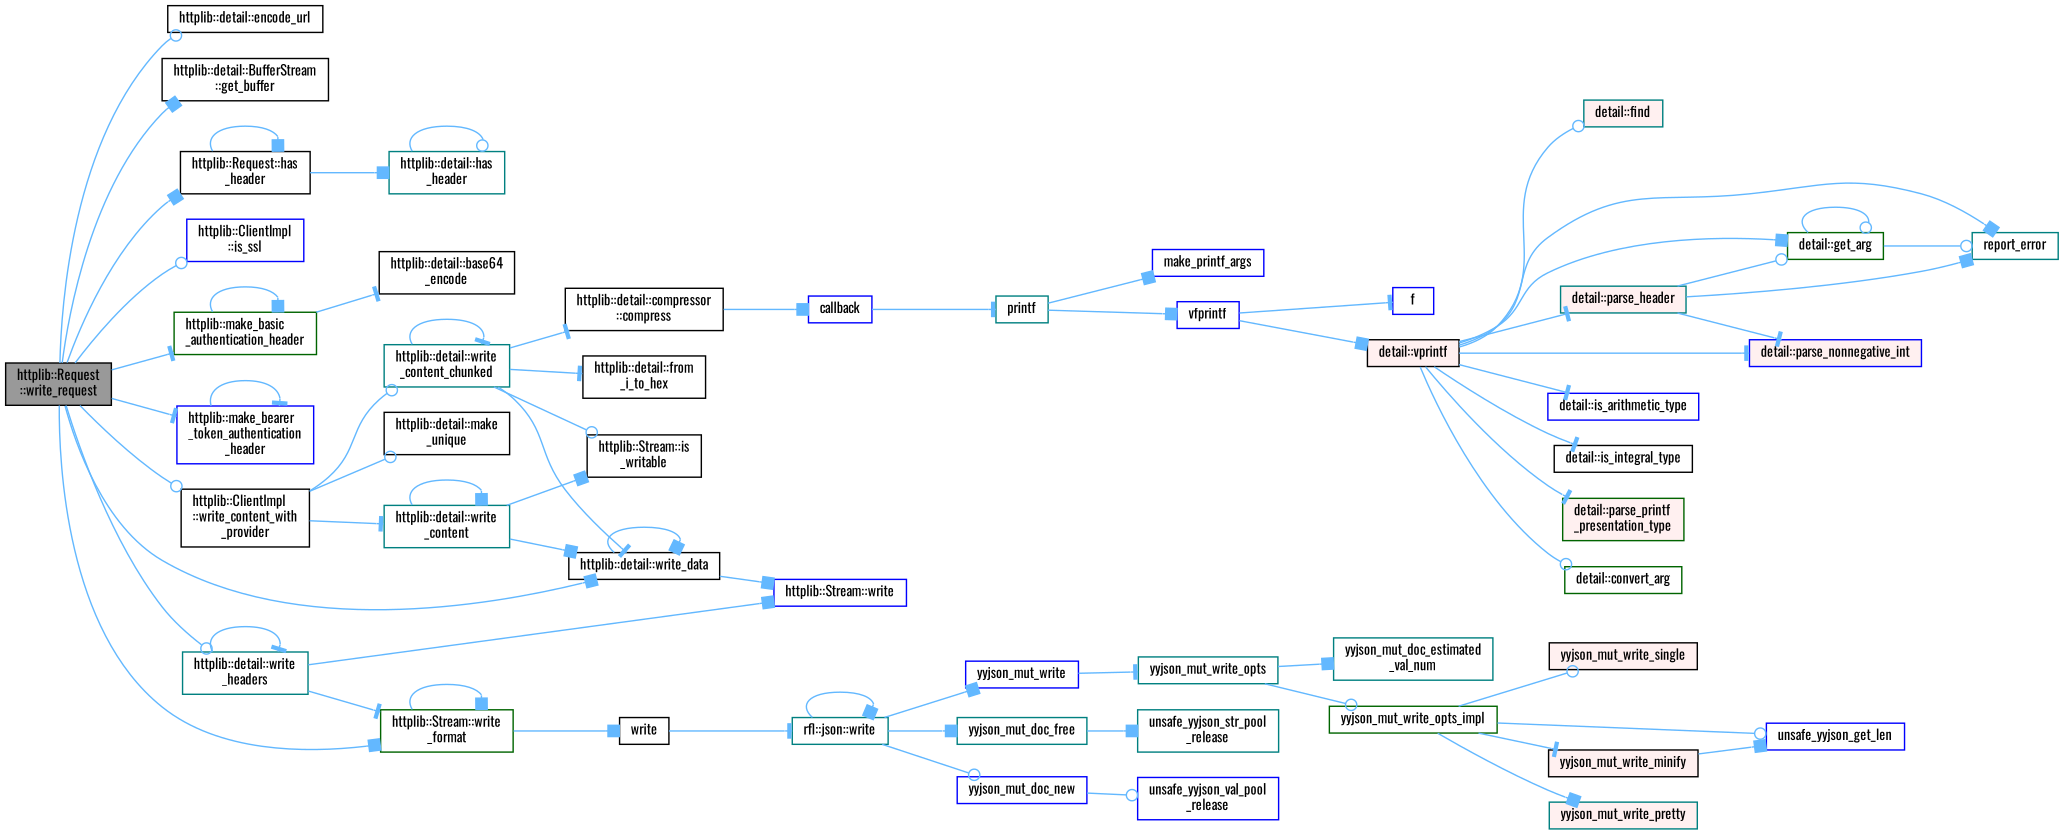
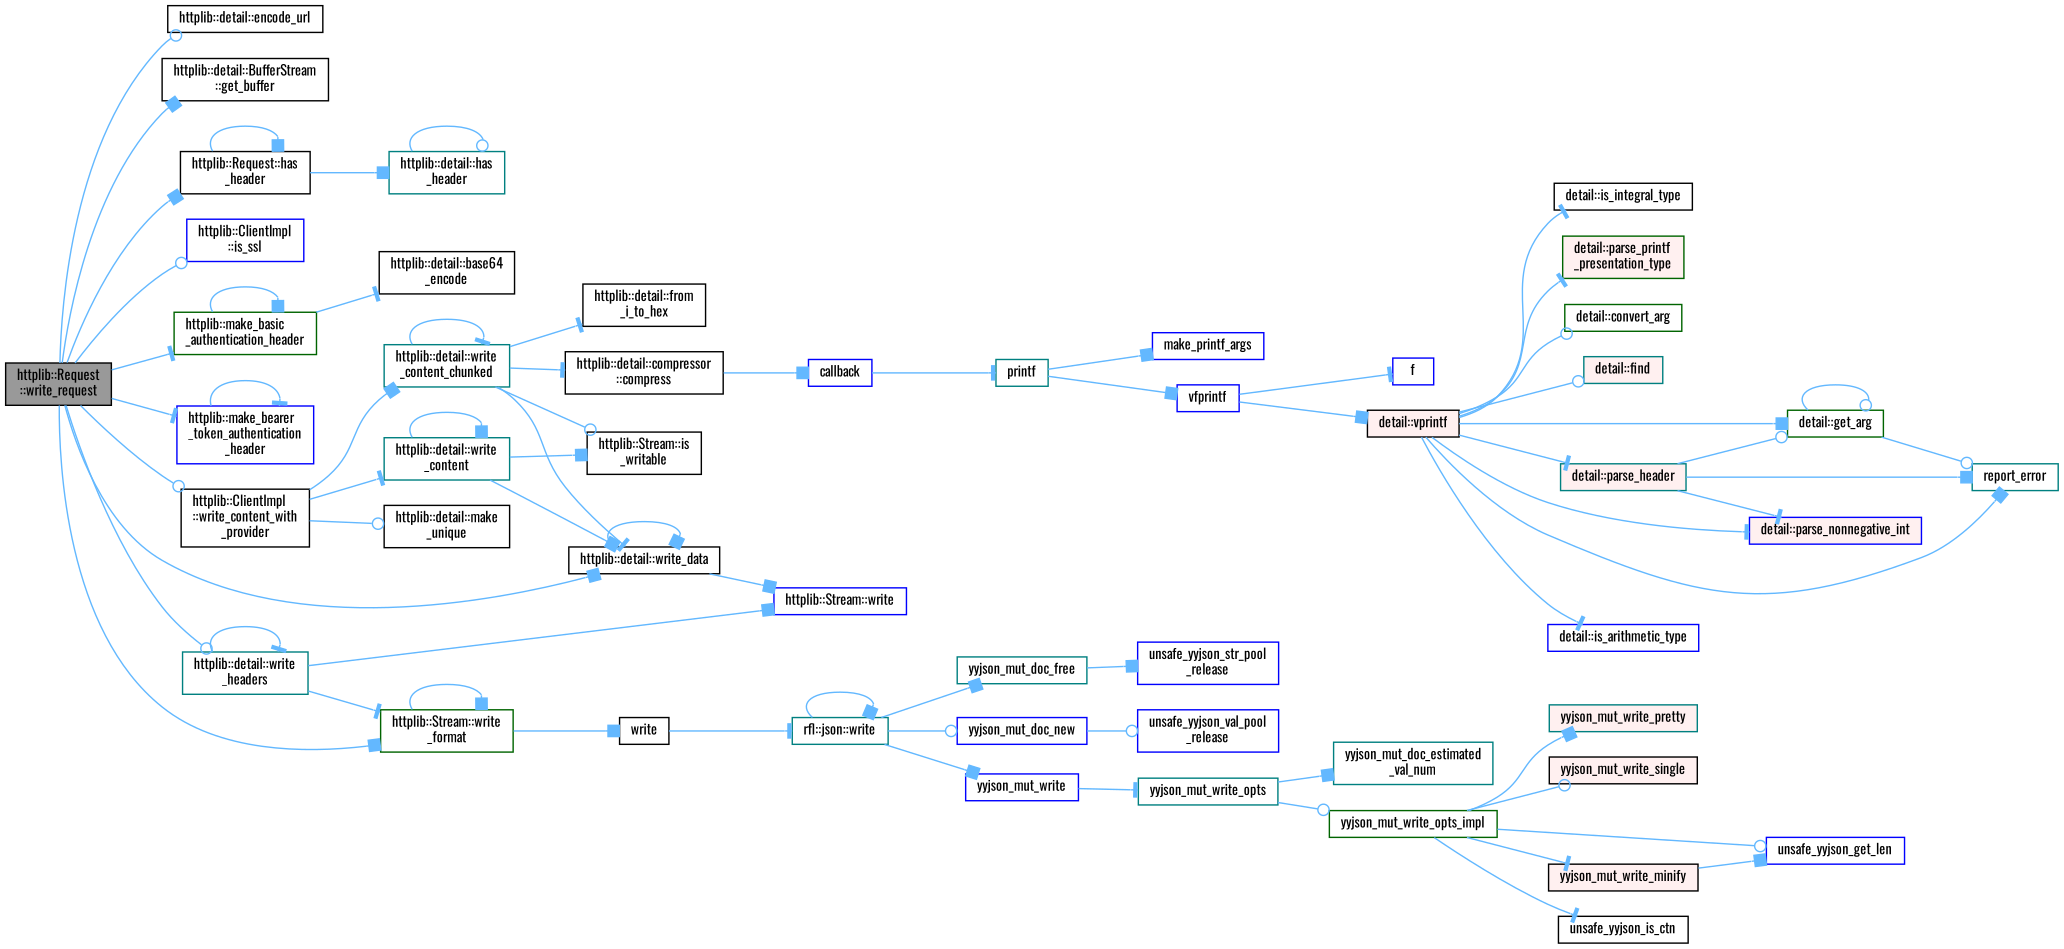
edge "httplib::ClientImpl ::write_content_with _provider" -> "httplib::detail::write _content_chunked": arrowhead odot -> box
node "unsafe_yyjson_str_pool _release": color teal -> blue
node "unsafe_yyjson_is_ctn": added
